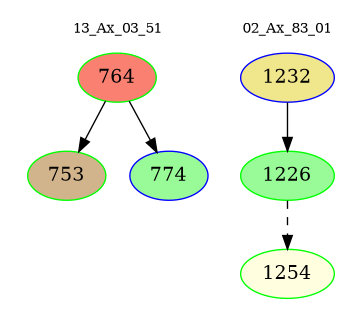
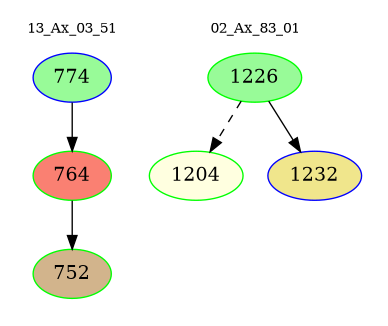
edge "1232" -> "1226": reversed
edge "764" -> "774": reversed
node "753": label "753" -> "752"
node "1254": label "1254" -> "1204"
